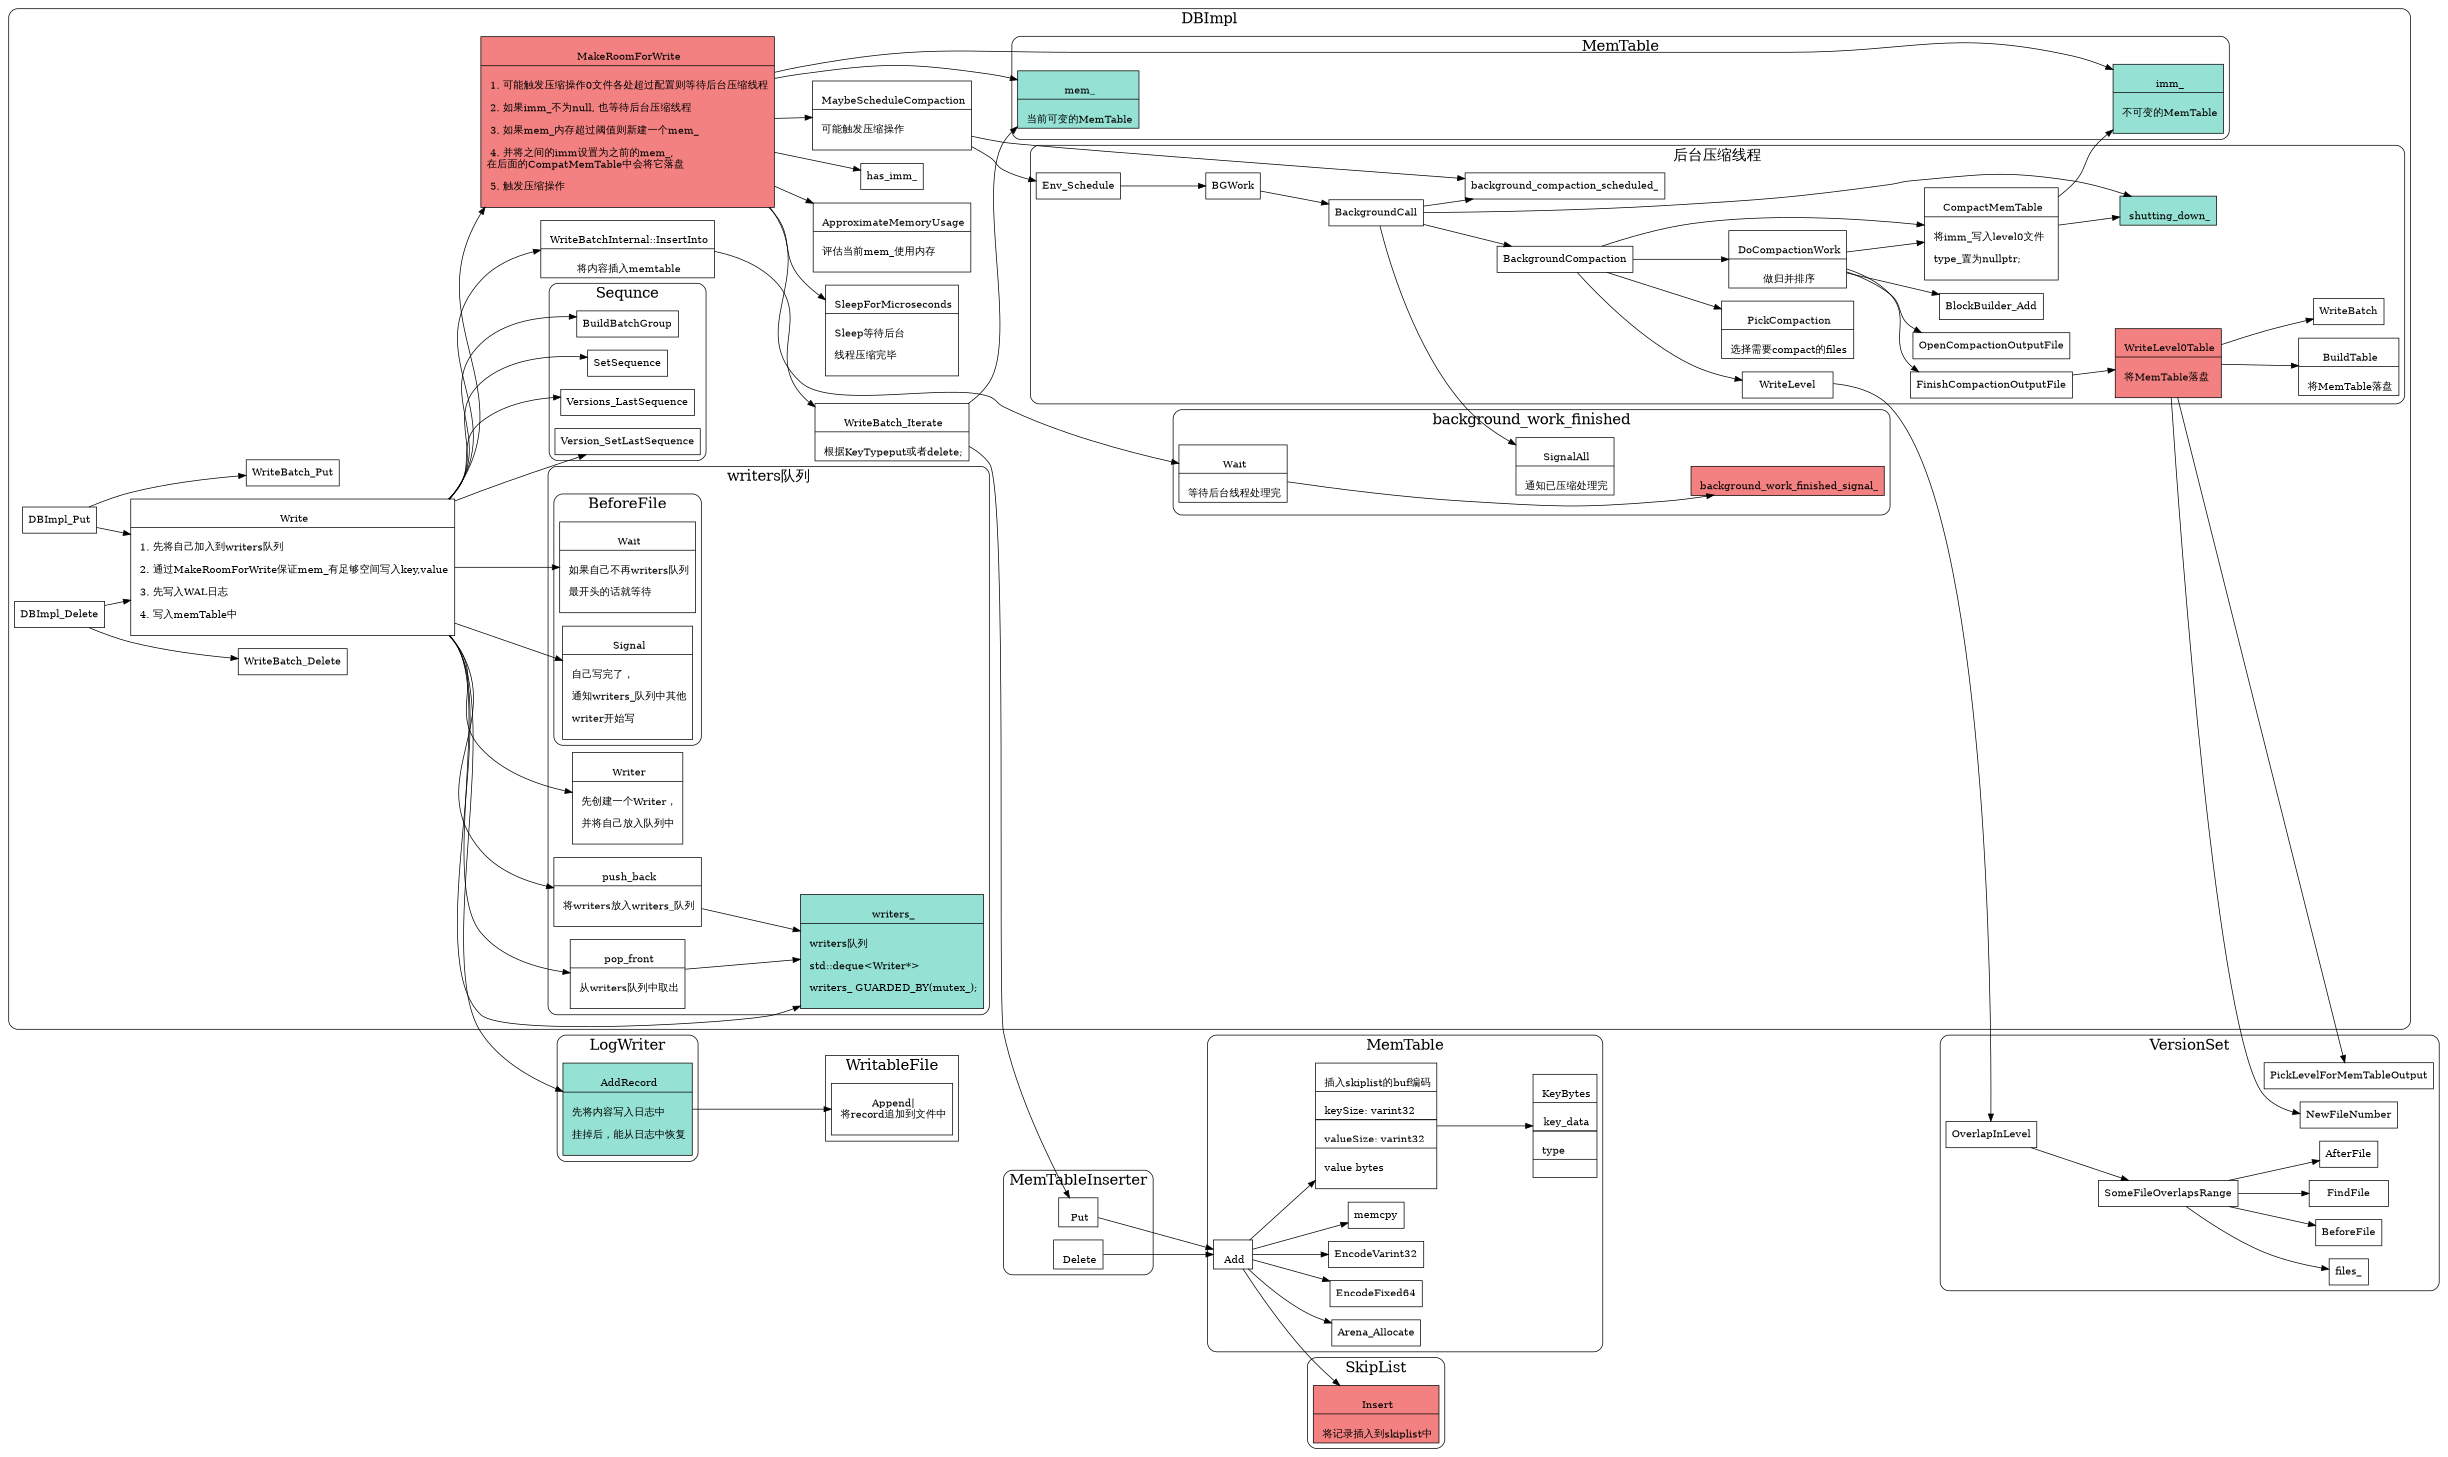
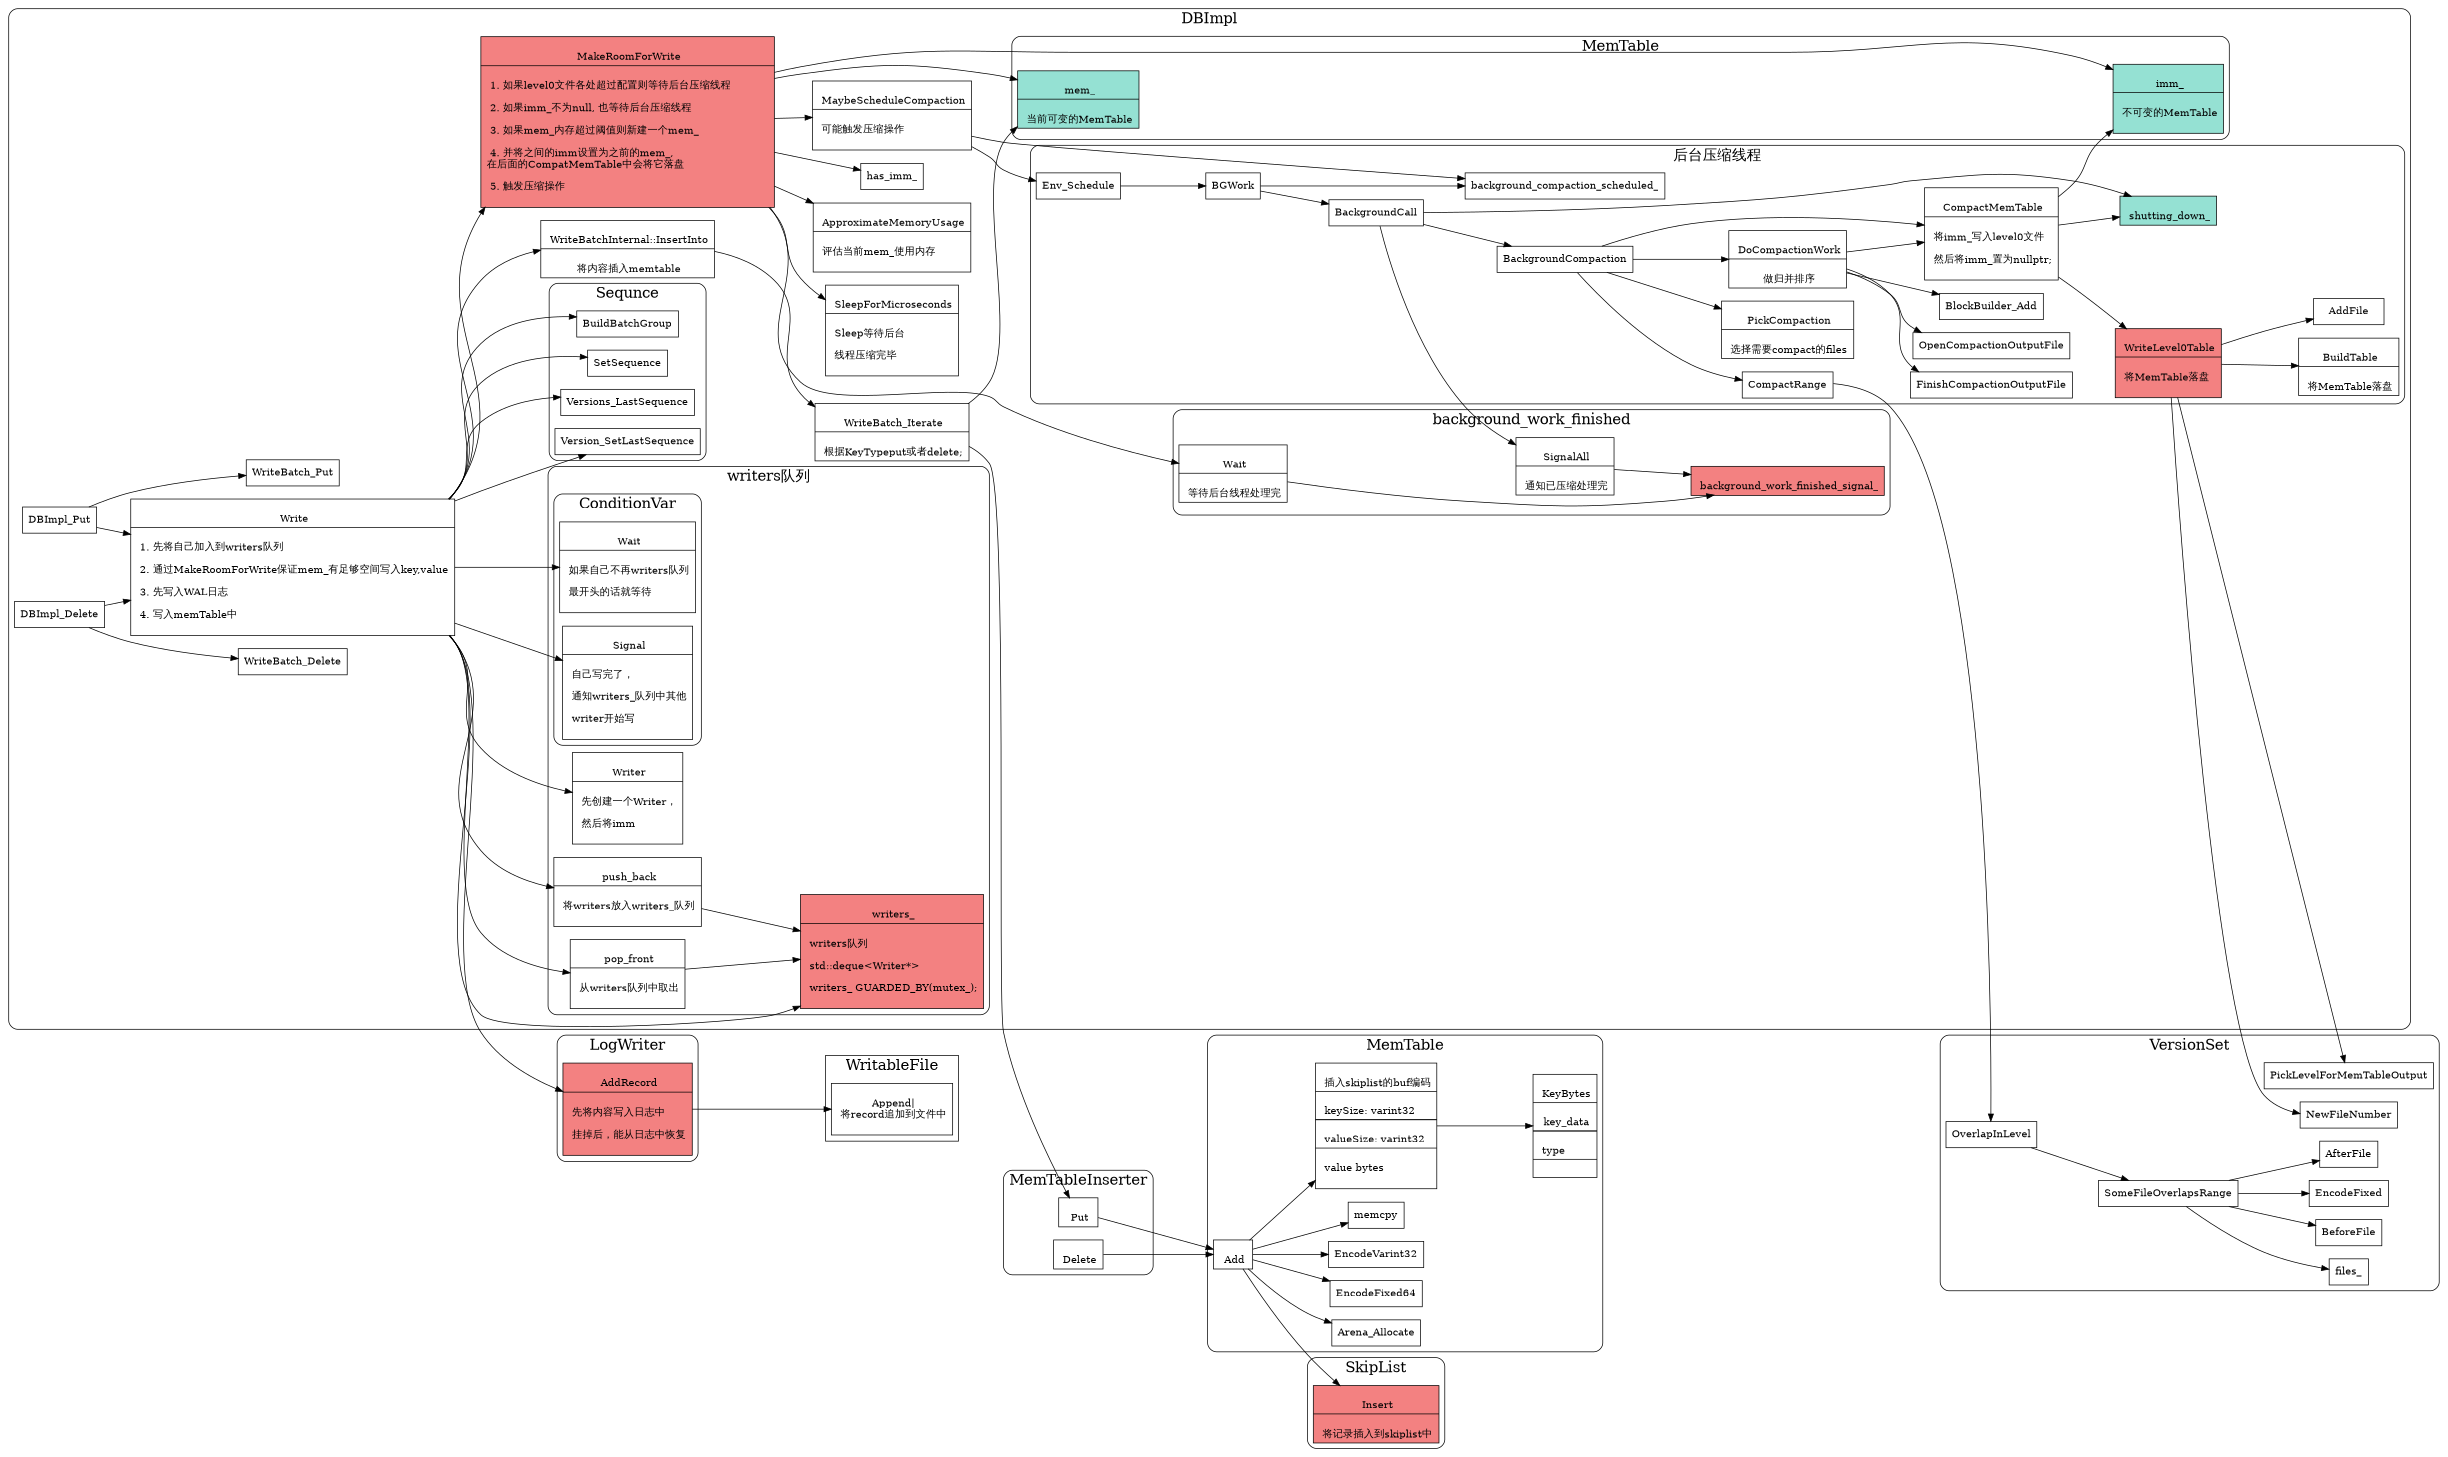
node "MakeRoomForWrite": text "1. 可能触发压缩操作0文件各处超过配置则等待后台压缩线程" -> "1. 如果level0文件各处超过配置则等待后台压缩线程"
edge "BackgroundCall" -> "background_compaction_scheduled_": now "BGWork" -> "background_compaction_scheduled_"
node "CompactMemTable": text "type_置为nullptr;" -> "然后将imm_置为nullptr;"
node "WriteBatch": label "WriteBatch" -> "AddFile"
edge "FinishCompactionOutputFile" -> "WriteLevel0Table": now "CompactMemTable" -> "WriteLevel0Table"
node "WriteLevel": label "WriteLevel" -> "CompactRange"
edge "SignalAll" -> "background_work_finished_signal_": added
cluster "BeforeFile": label "BeforeFile" -> "ConditionVar"
node "Writer": text "并将自己放入队列中" -> "然后将imm"
node "writers_": fillcolor #95e1d3 -> #f38181
node "AddRecord": fillcolor #95e1d3 -> #f38181
node "FindFile": label "FindFile" -> "EncodeFixed"
